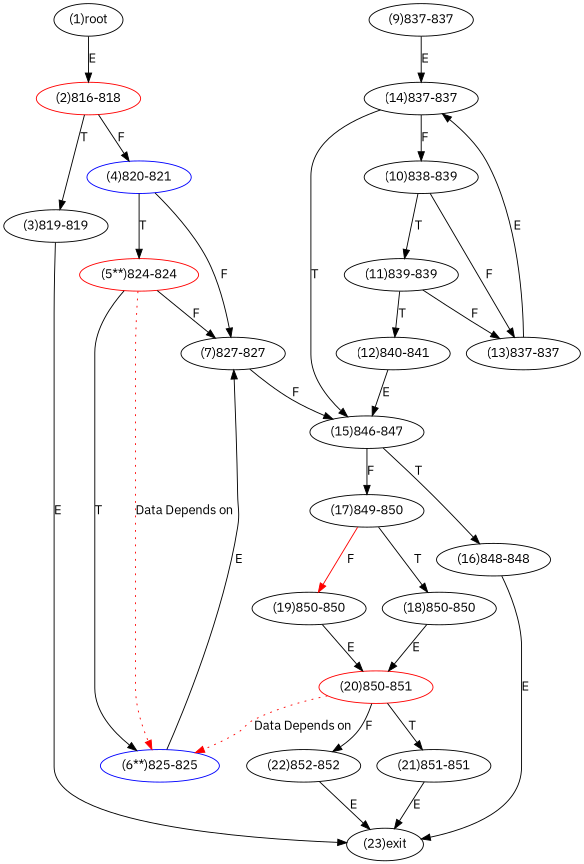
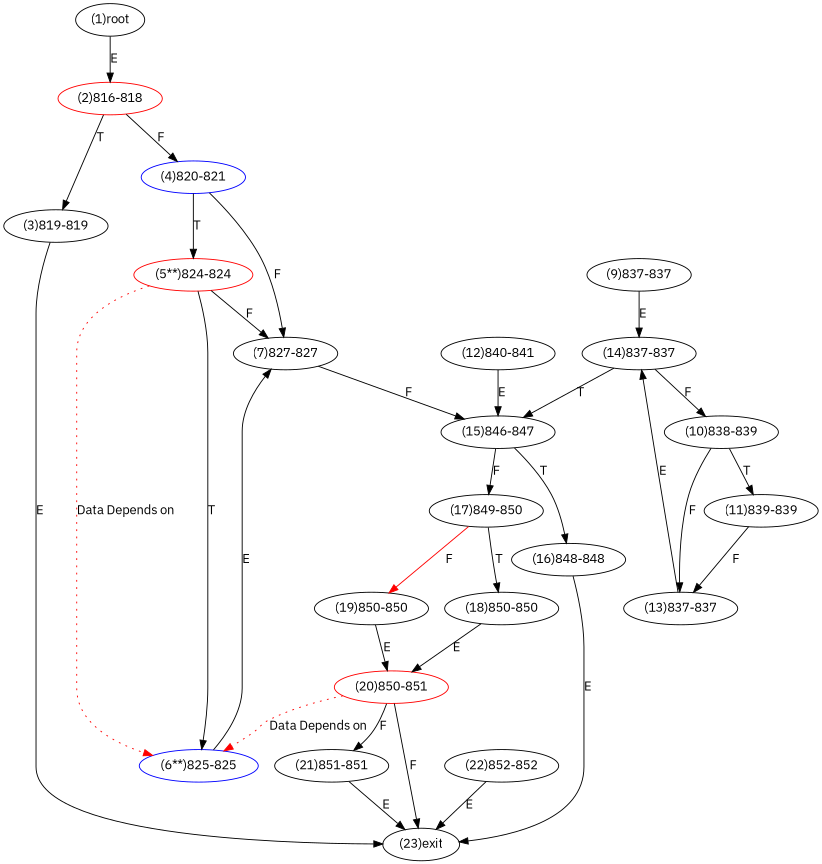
edge "(11)839-839" -> "(12)840-841": removed, label "T"
edge "(20)850-851" -> "(21)851-851": label "T" -> "F"
edge "(20)850-851" -> "(22)852-852": now "(20)850-851" -> "(23)exit"
